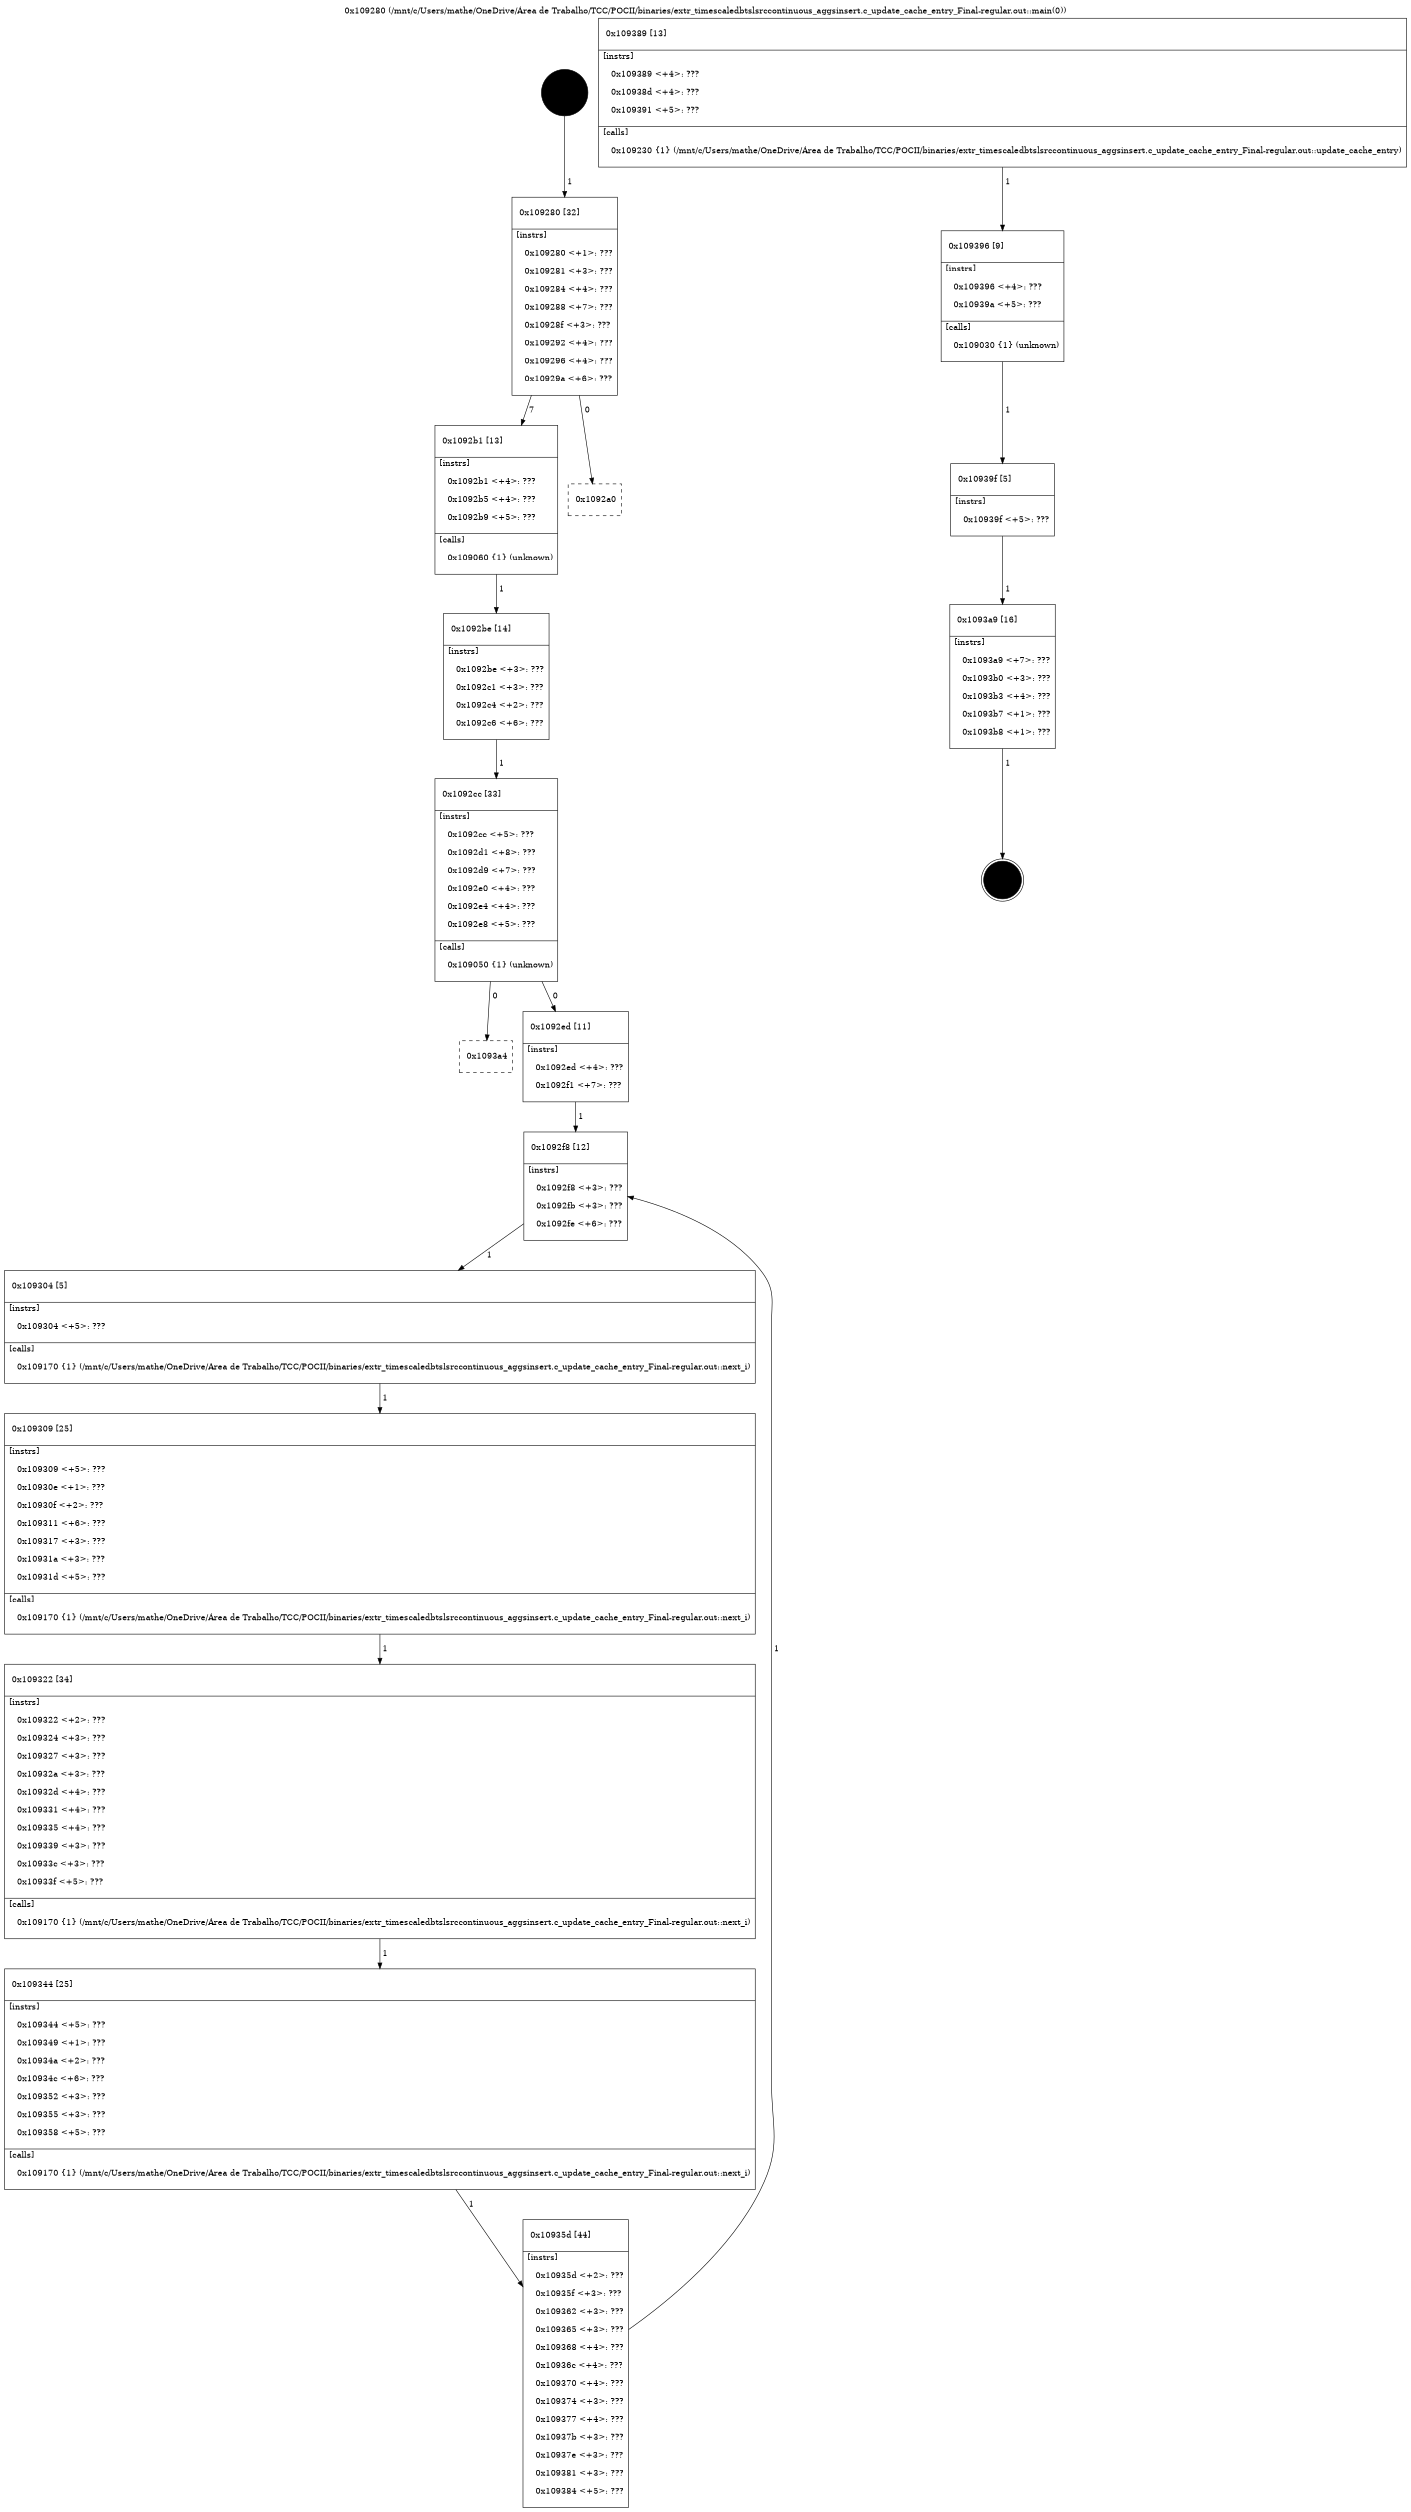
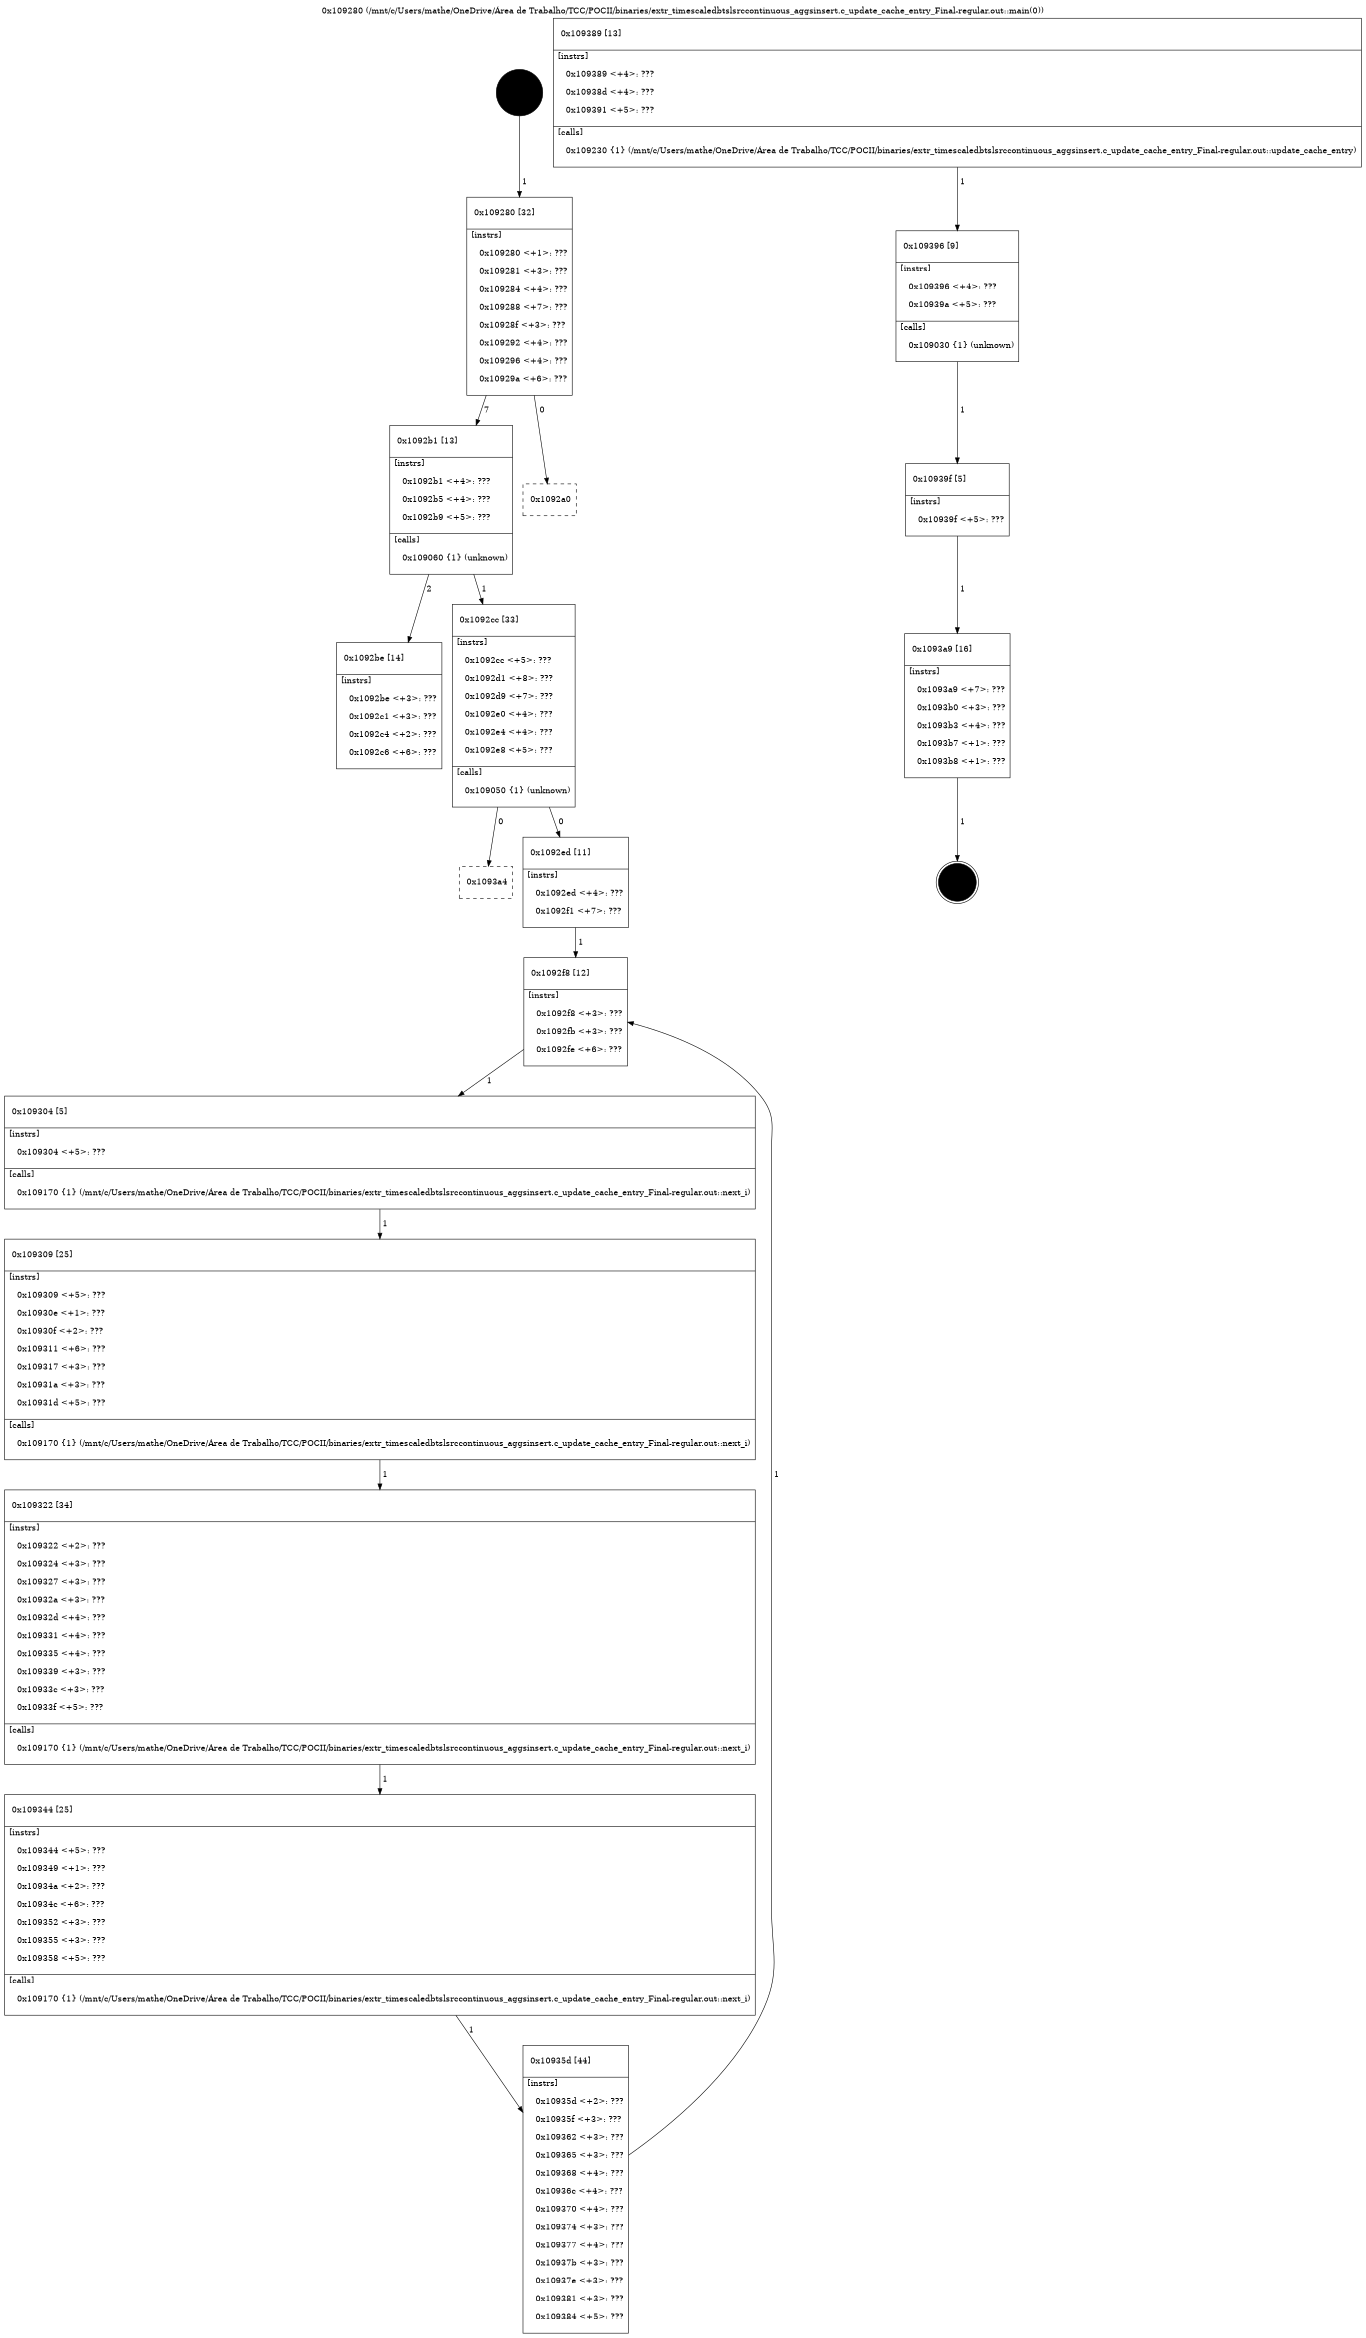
edge "0x1092b1 [13]" -> "0x1092be [14]": label " 1" -> " 2"
edge "0x1092be [14]" -> "0x1092cc [33]": now "0x1092b1 [13]" -> "0x1092cc [33]"
